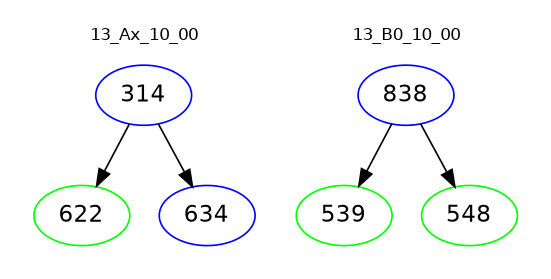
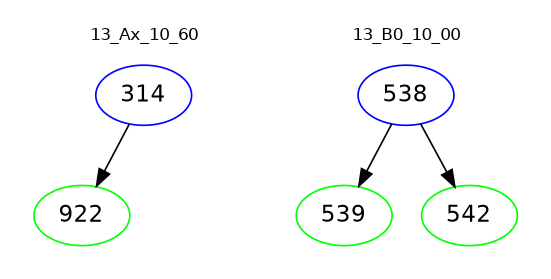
cluster "13_Ax_10_00": label "13_Ax_10_00" -> "13_Ax_10_60"
node "838": label "838" -> "538"
node "622": label "622" -> "922"
node "634": removed
node "548": label "548" -> "542"
